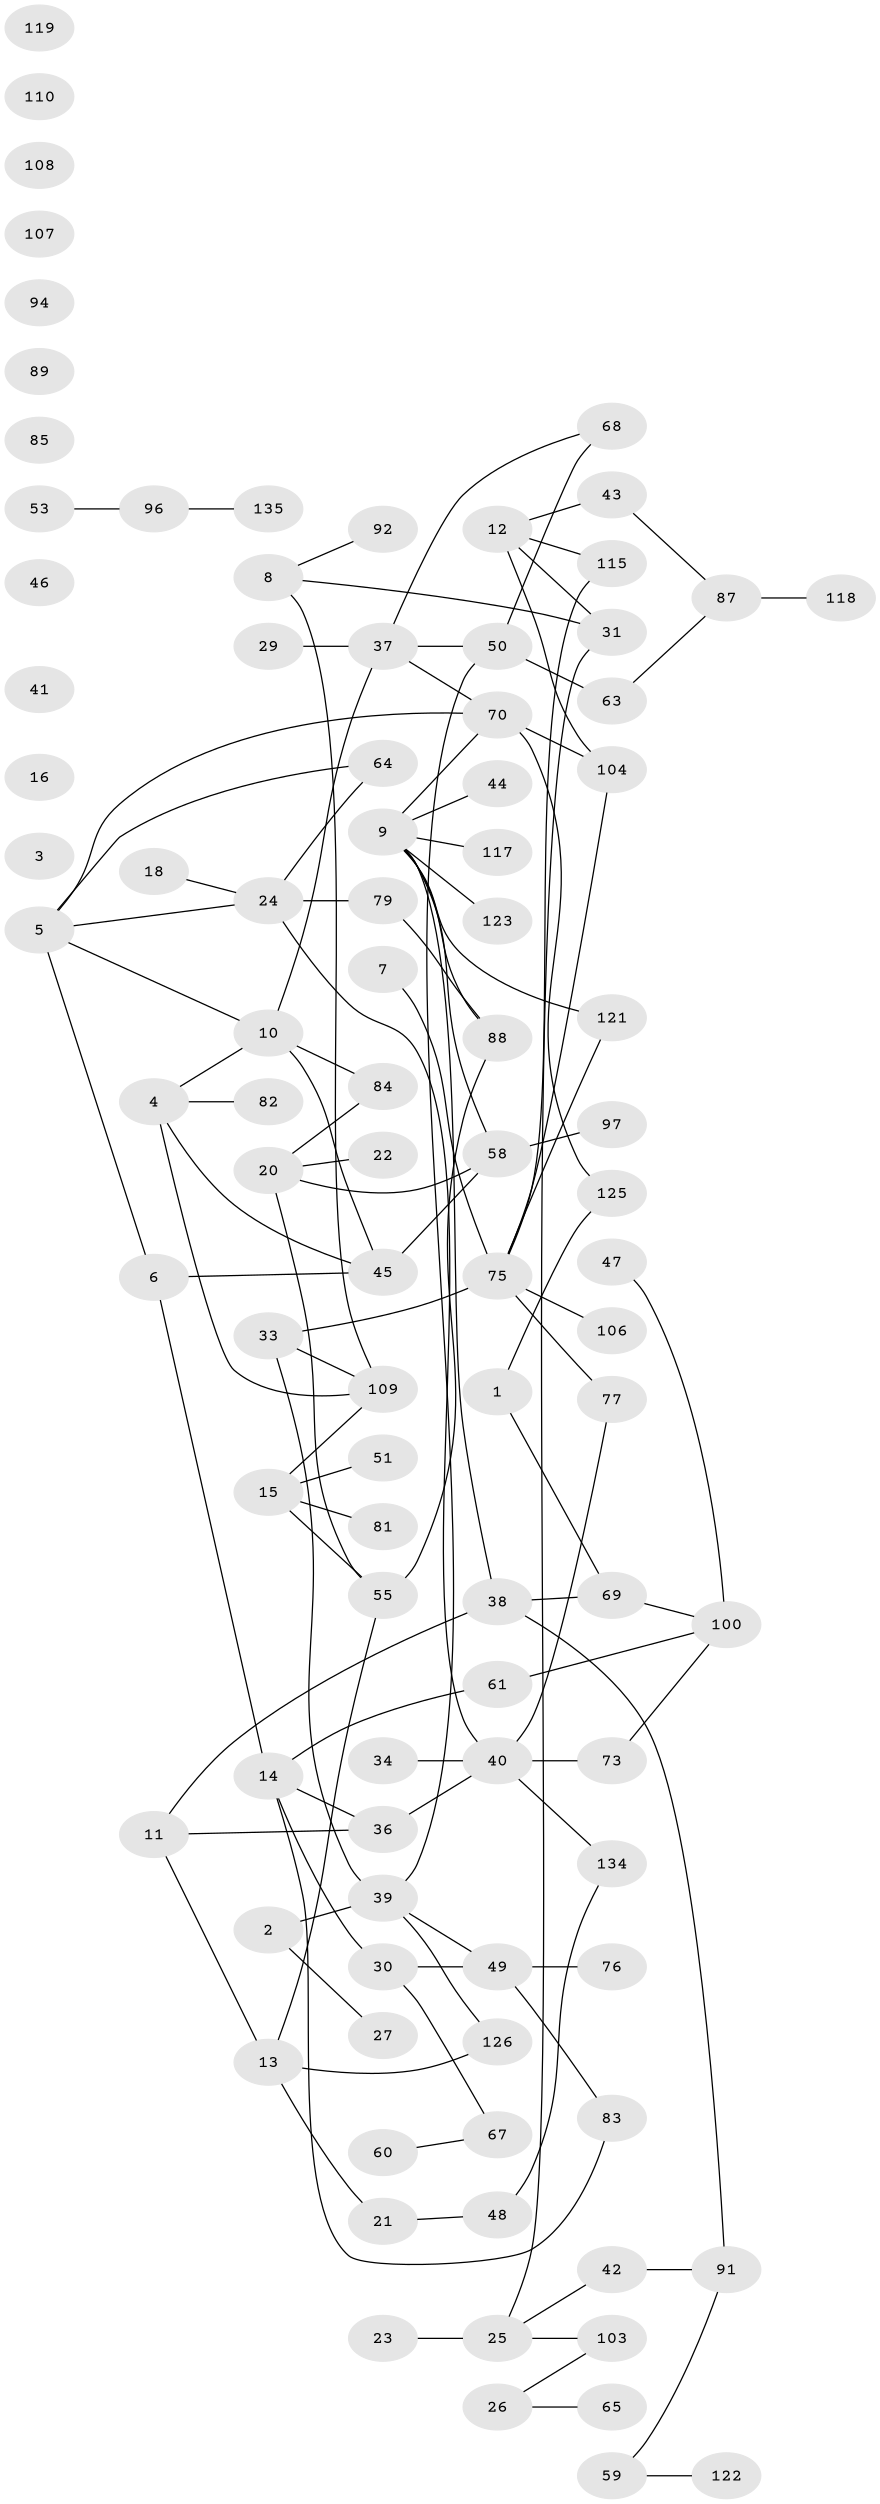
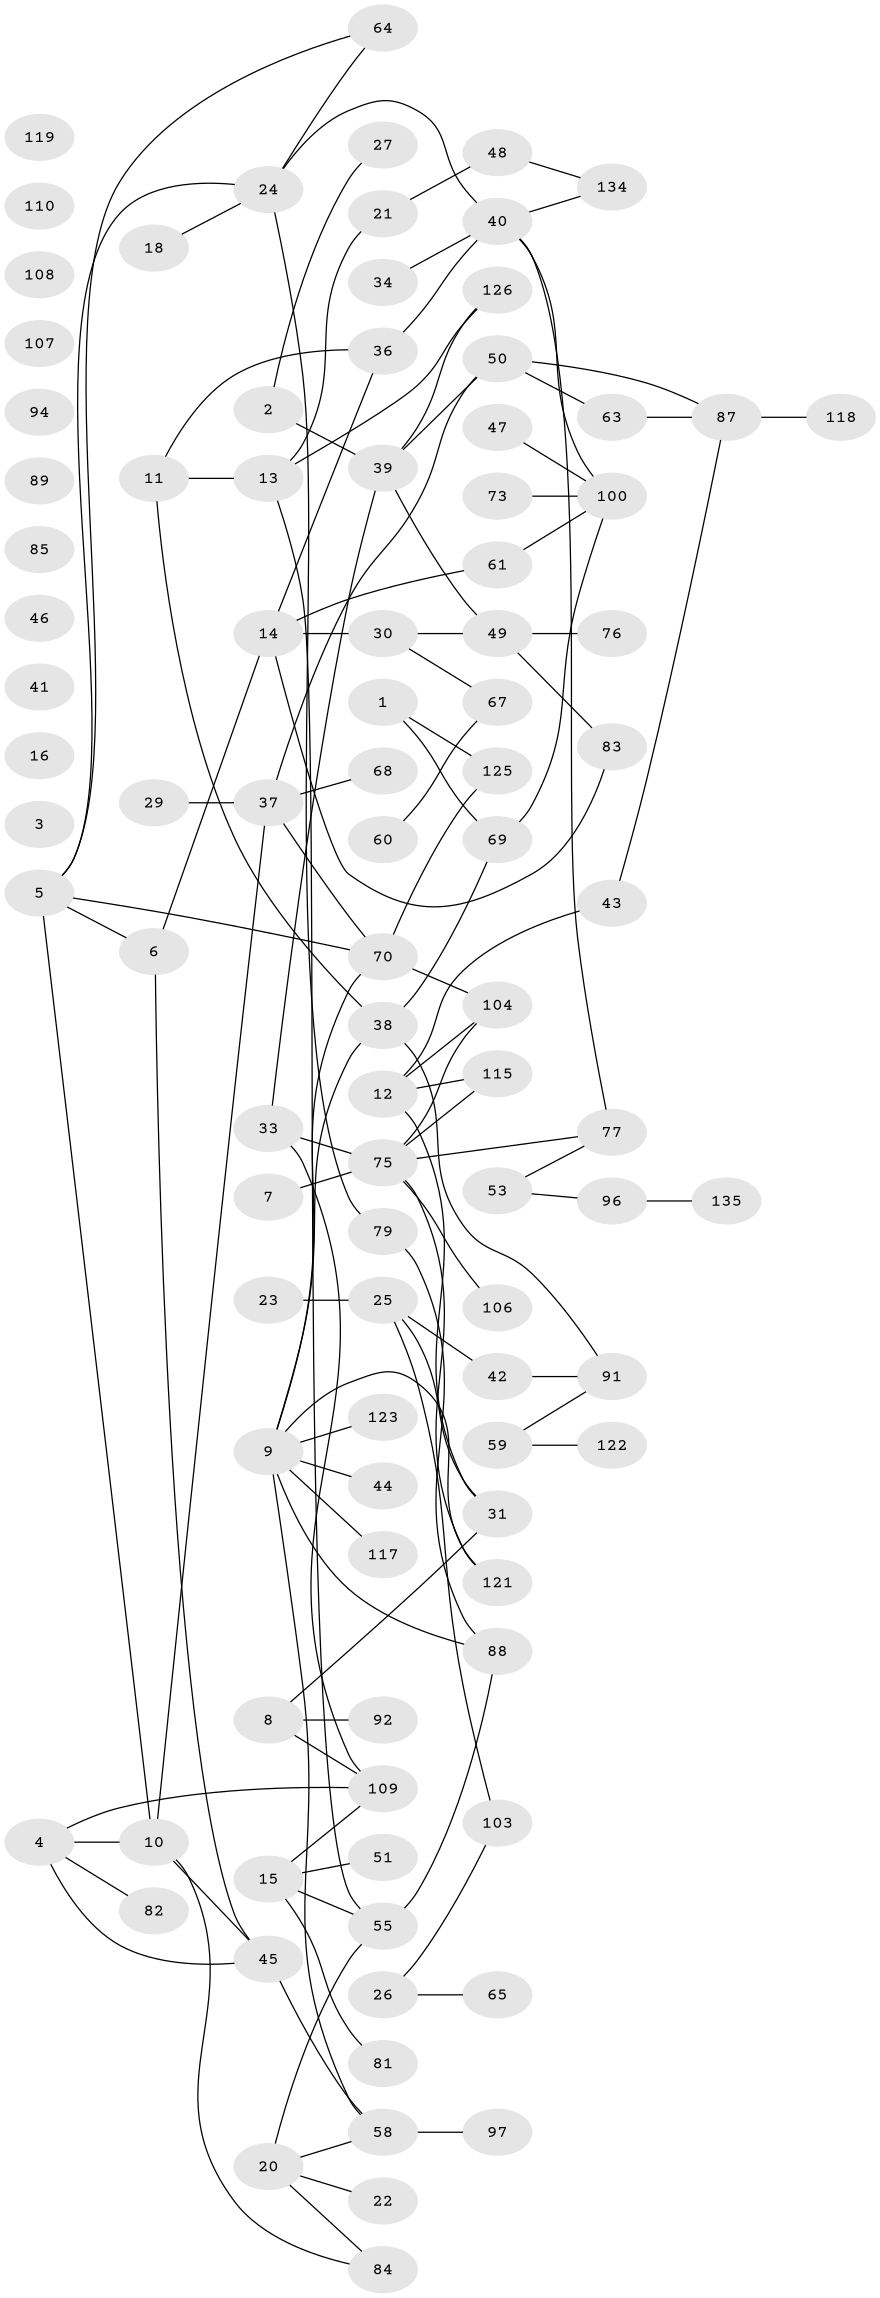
edge "68" -- "50": now "87" -- "50"
edge "77" -- "53": added
edge "40" -- "73": now "40" -- "100"
